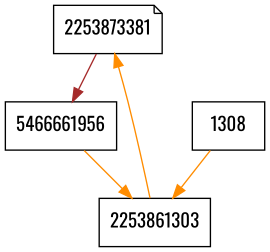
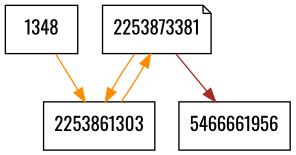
node "1308": label "1308" -> "1348"
edge "5466661956" -> "2253861303": now "2253873381" -> "2253861303"
